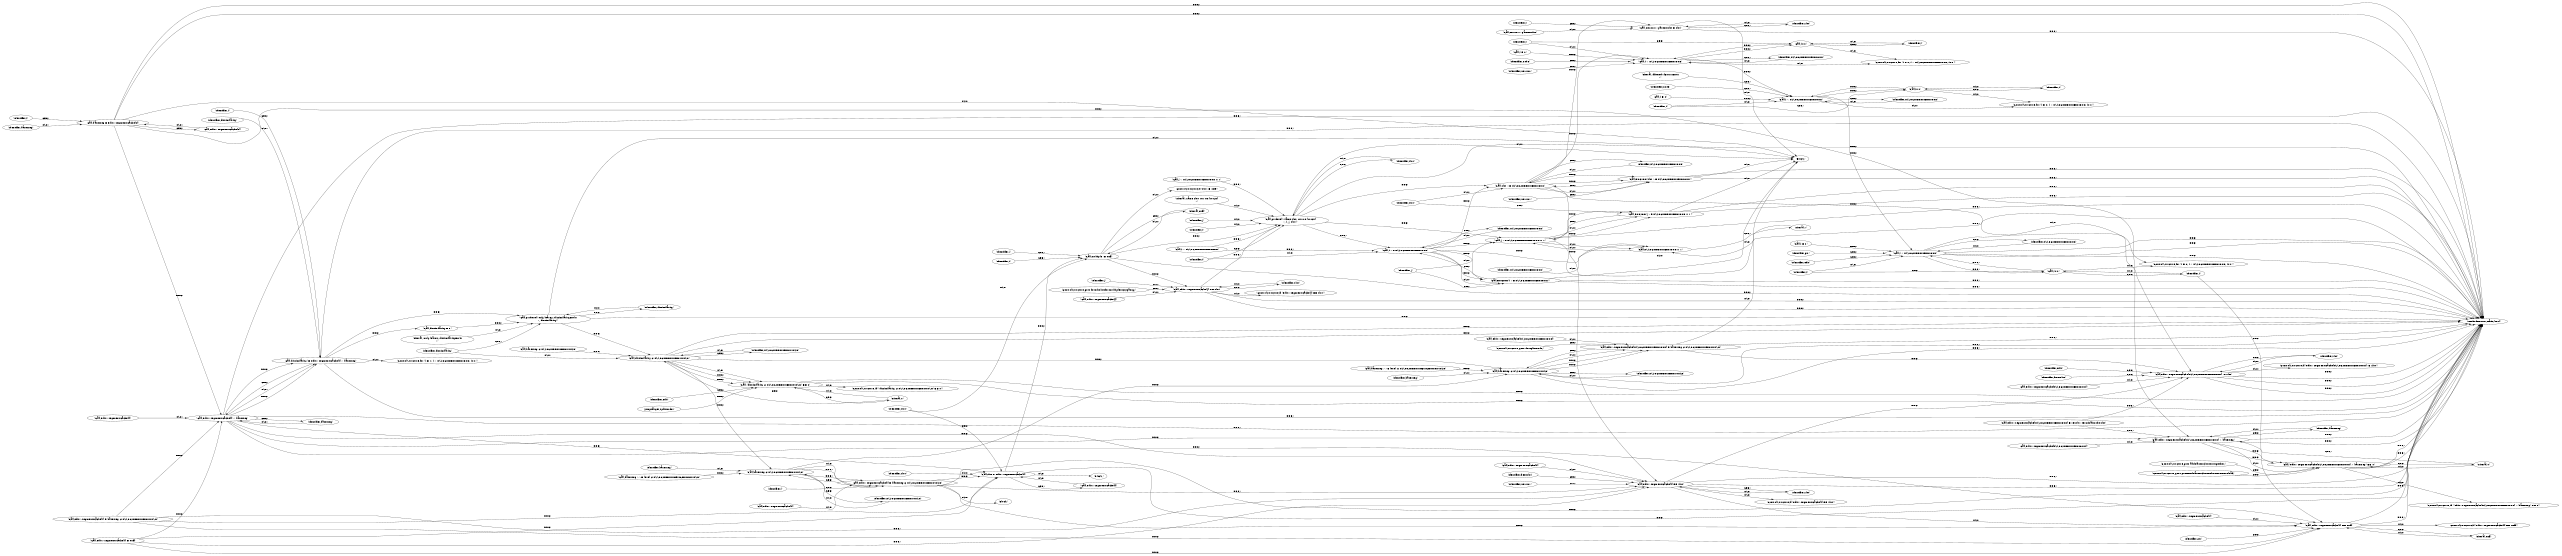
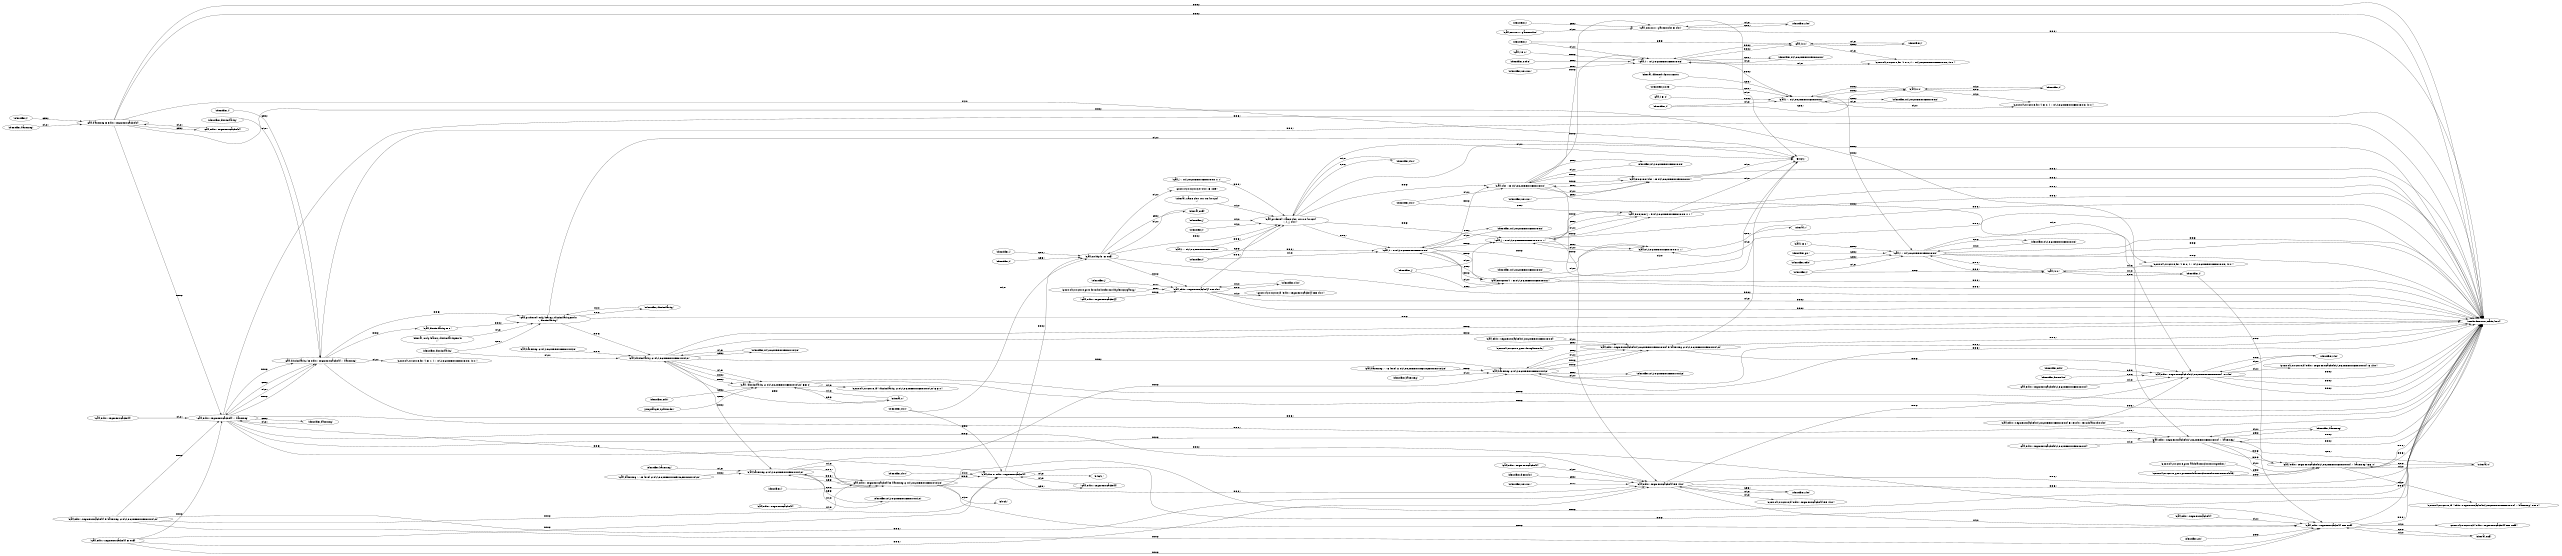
edge "(Call,j >= ASSOC_ARRAY_FAN_OUT + 1)" -> "(Call,ASSOC_ARRAY_FAN_OUT + 1)": label "AST: " -> "CFG: "
edge "(Call,edit->segment_cache[j])" -> "(Call,edit->segment_cache[j] == slot)": label "AST: " -> "DDG: "
edge "(JumpTarget,split_node:)" -> "(Call,(dissimilarity & ASSOC_ARRAY_FAN_MASK) == 0)": label "DDG: " -> "CFG: "
